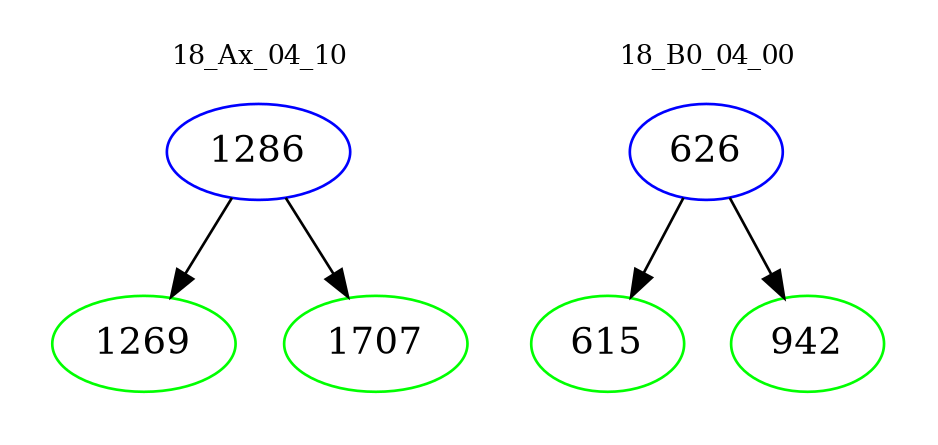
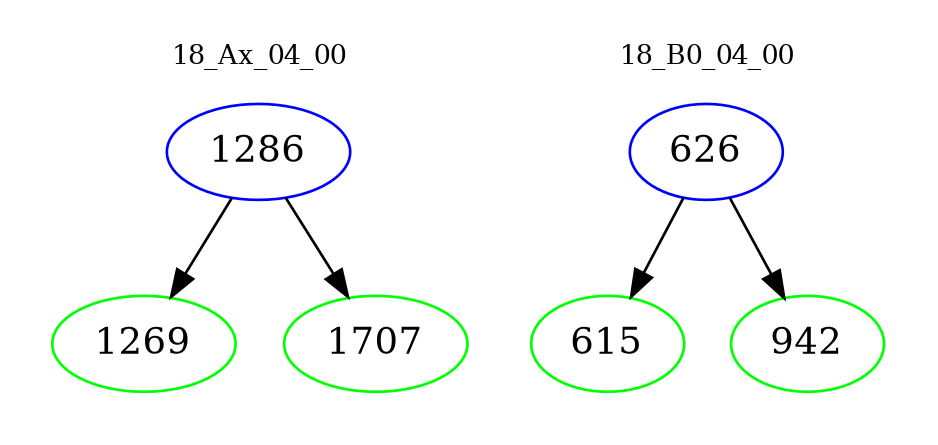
cluster "18_Ax_04_10": label "18_Ax_04_10" -> "18_Ax_04_00"
